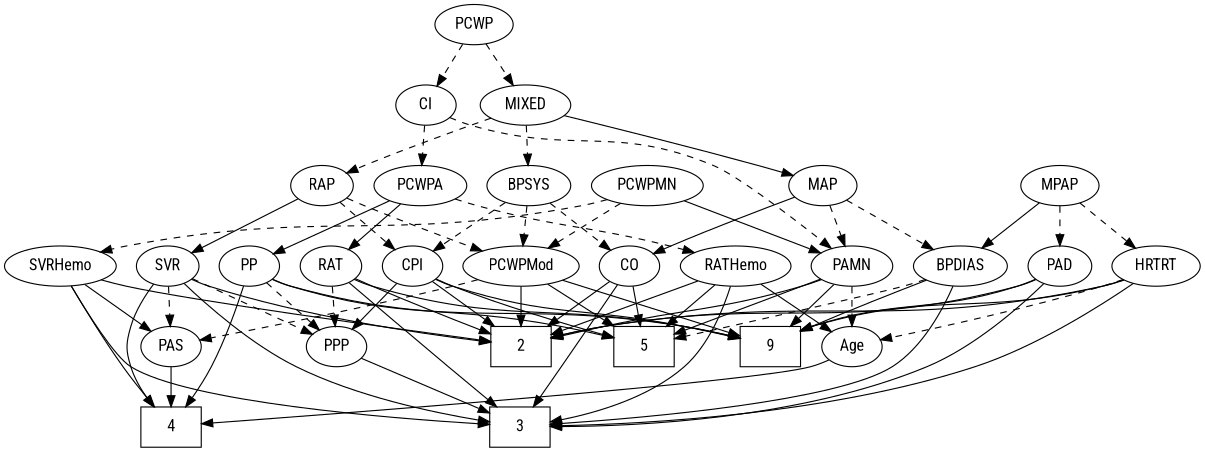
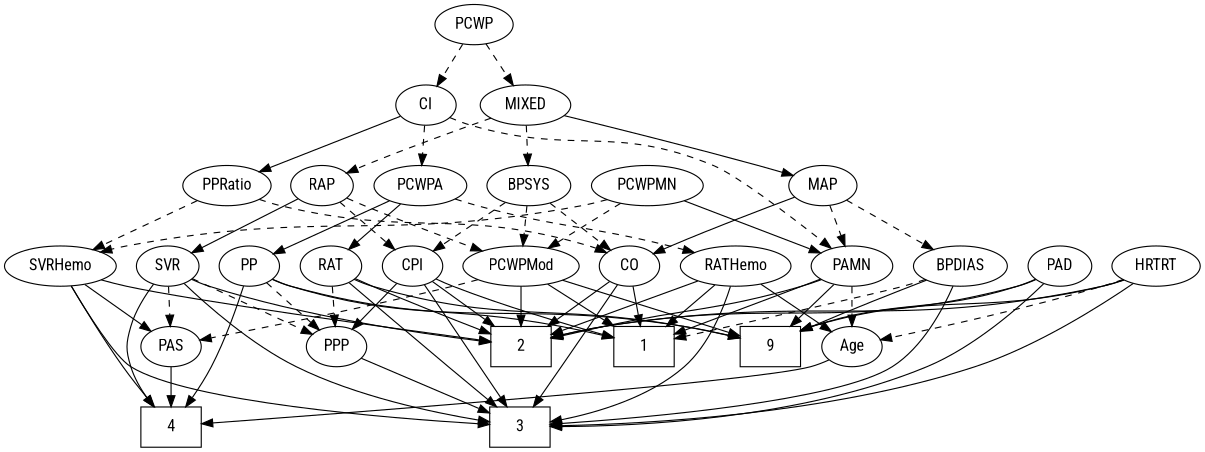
node "PPRatio": added
node "MPAP": removed
edge "CPI" -> "9": now "CPI" -> "3"
node "5": label "5" -> "1"
